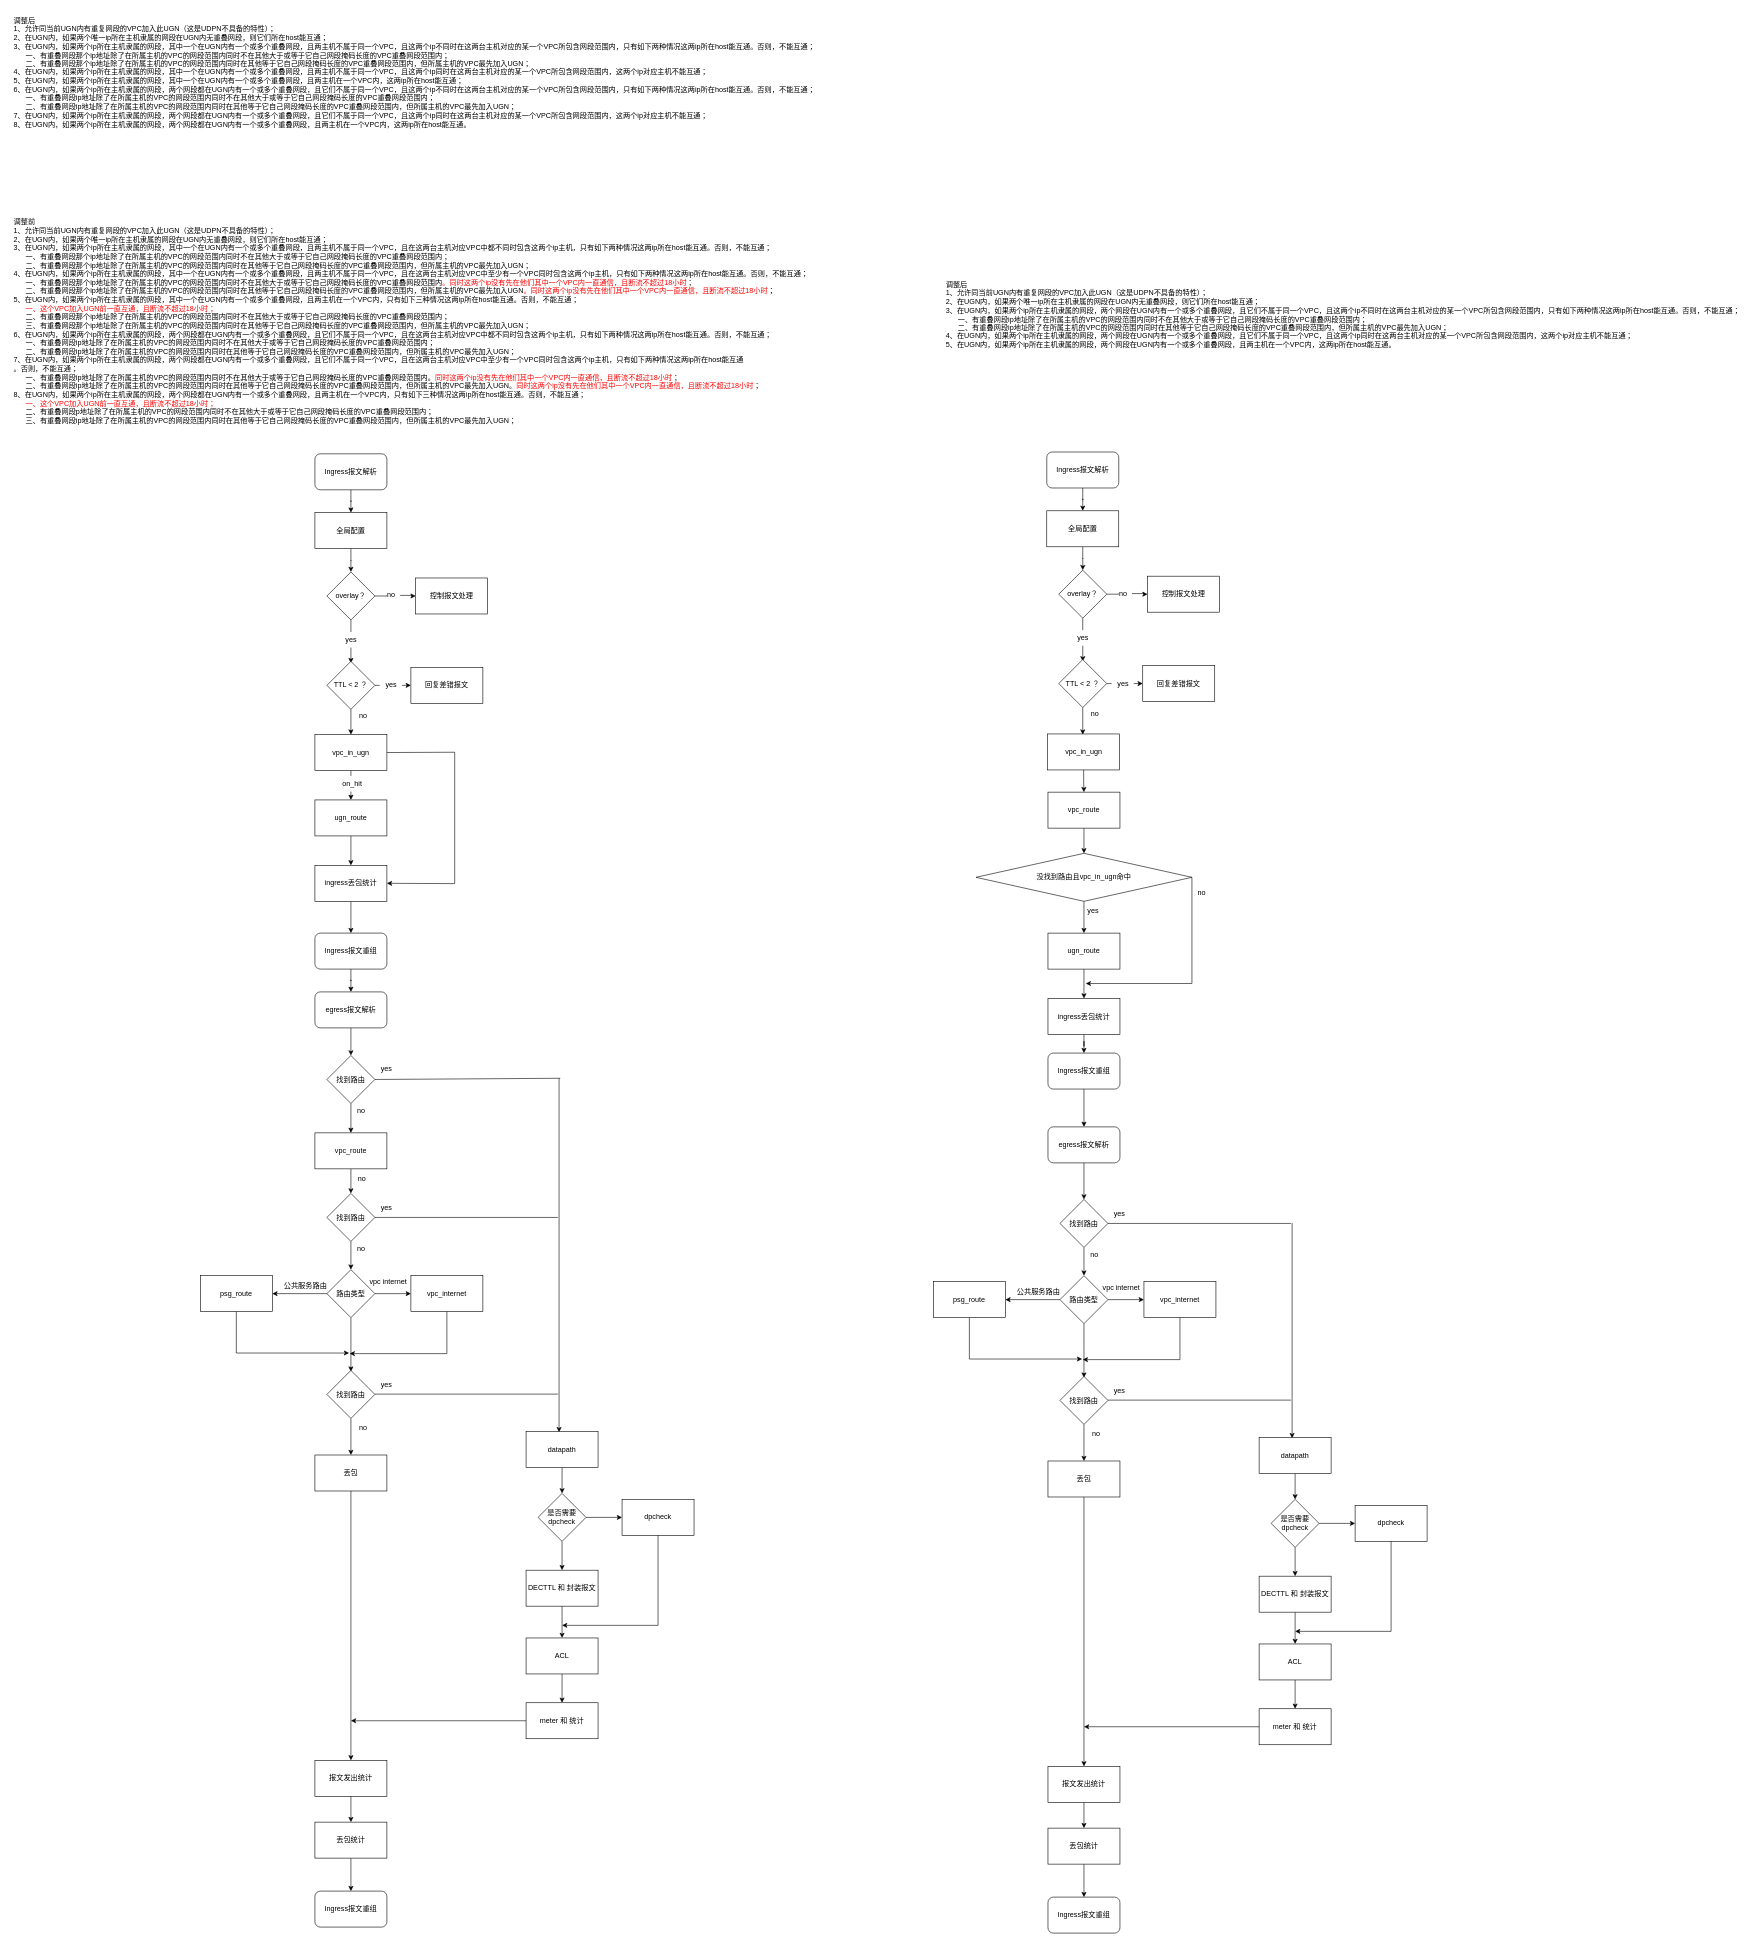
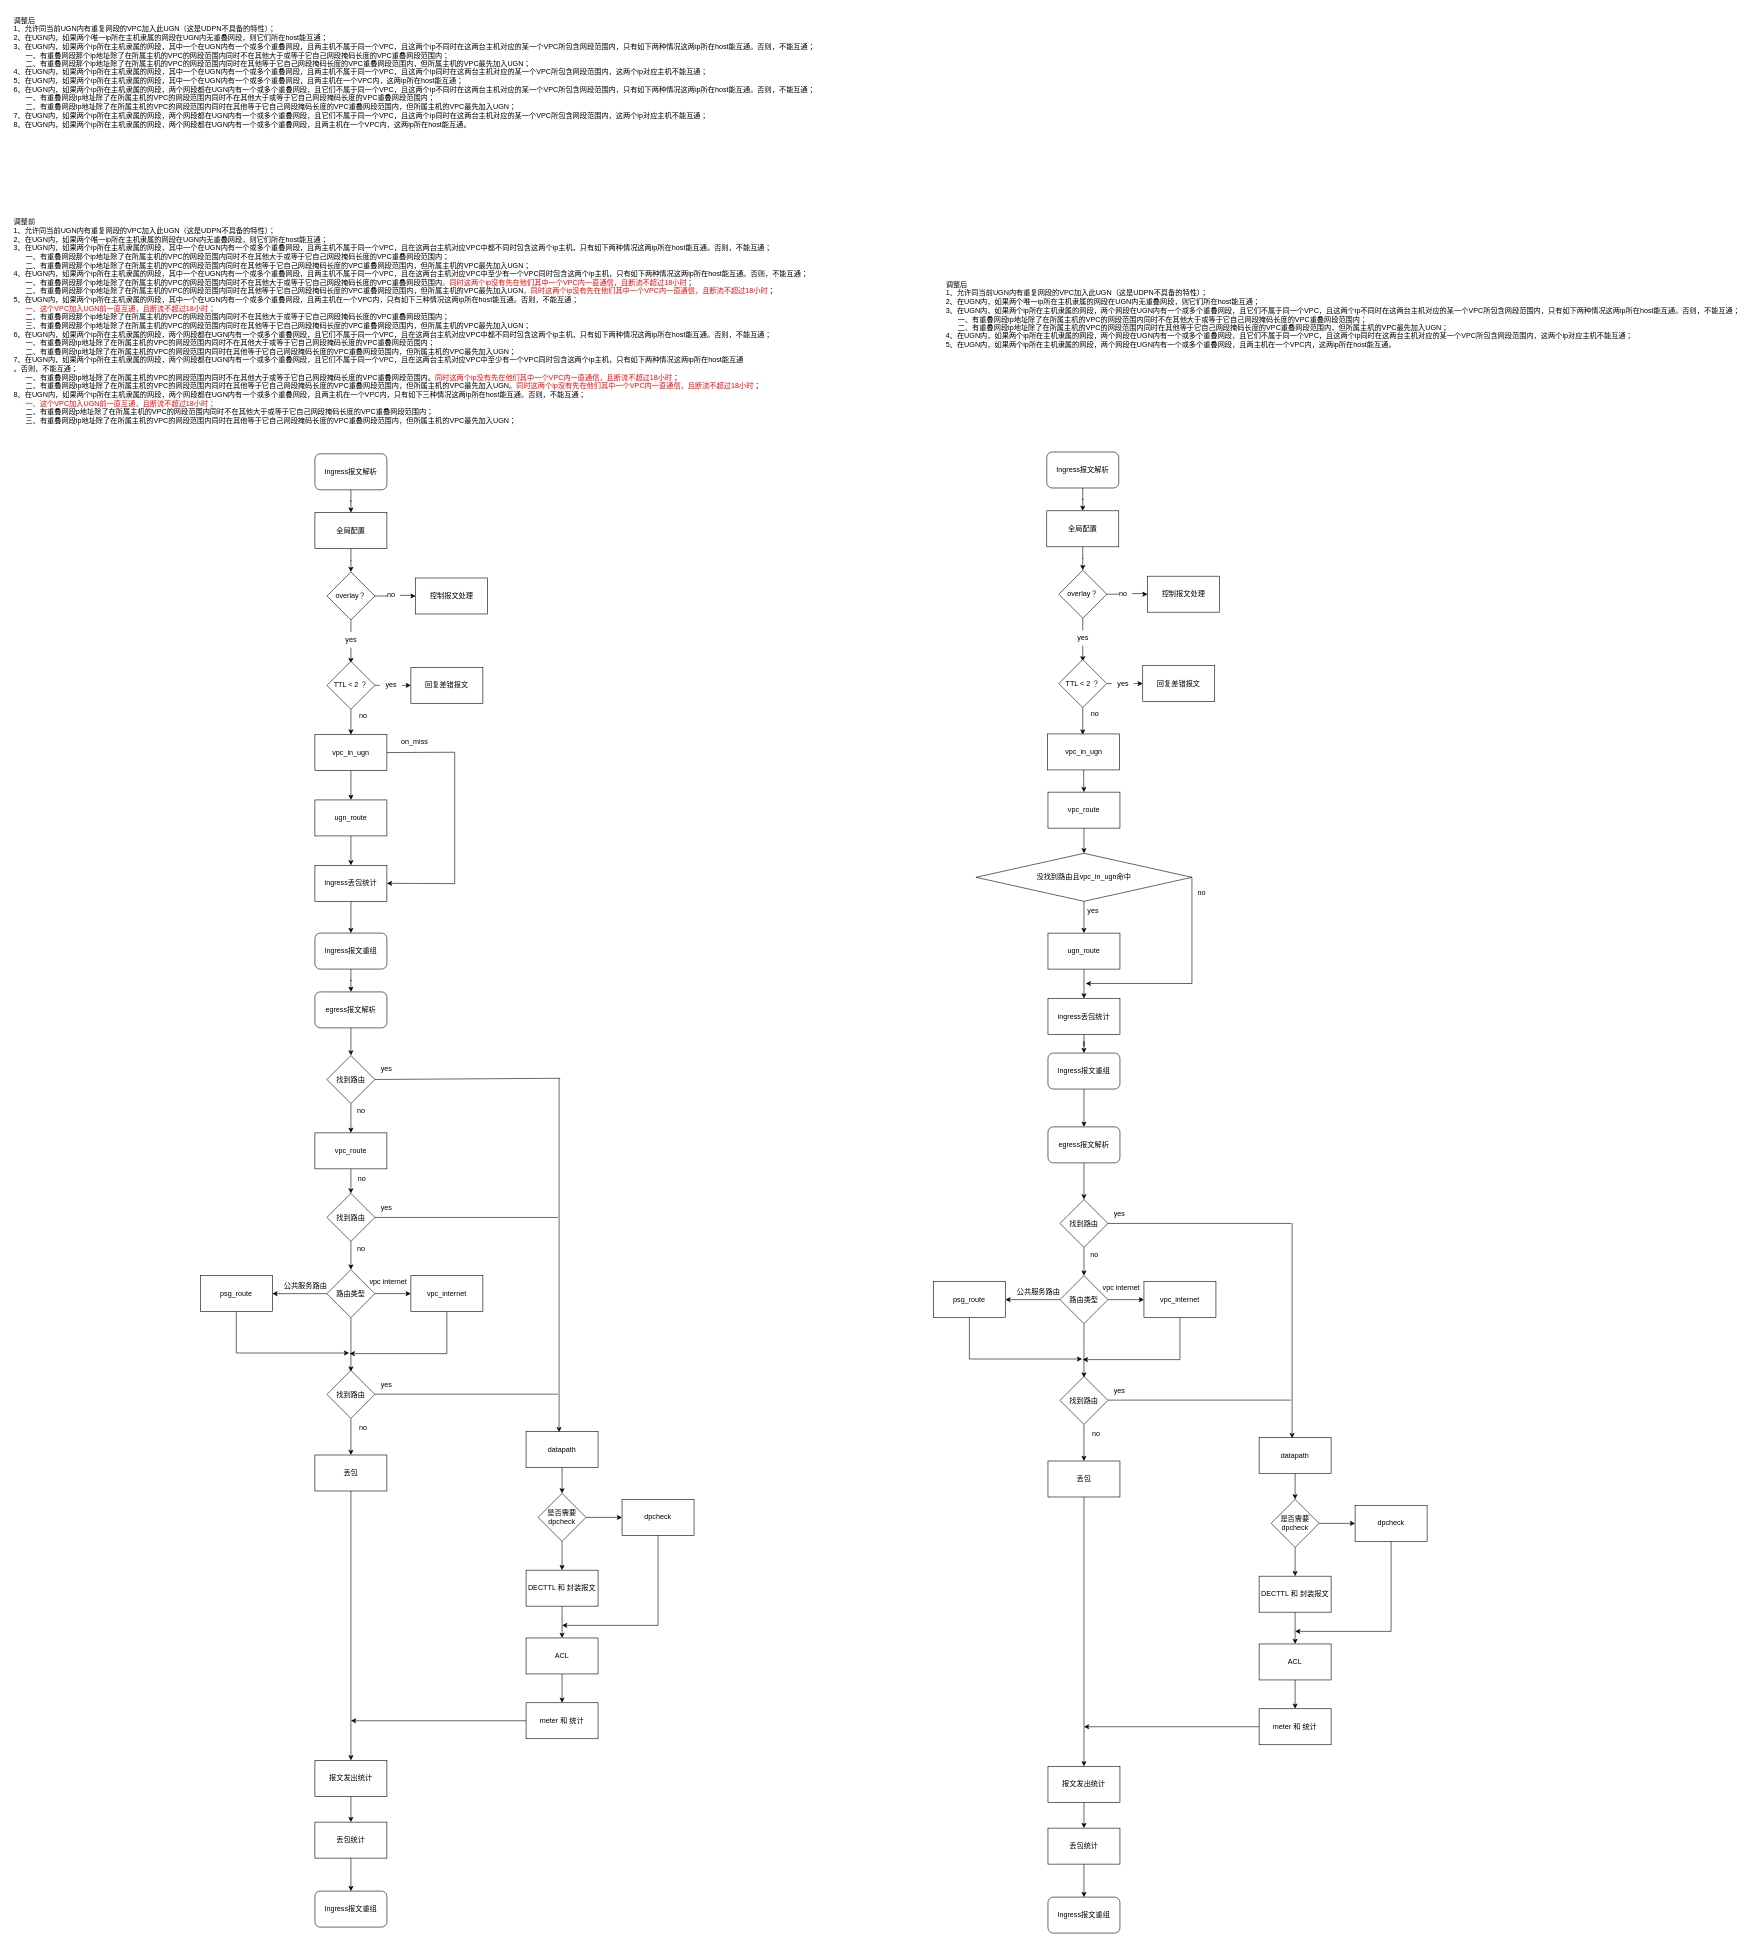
node "on_miss": added
node "on_hit": removed
